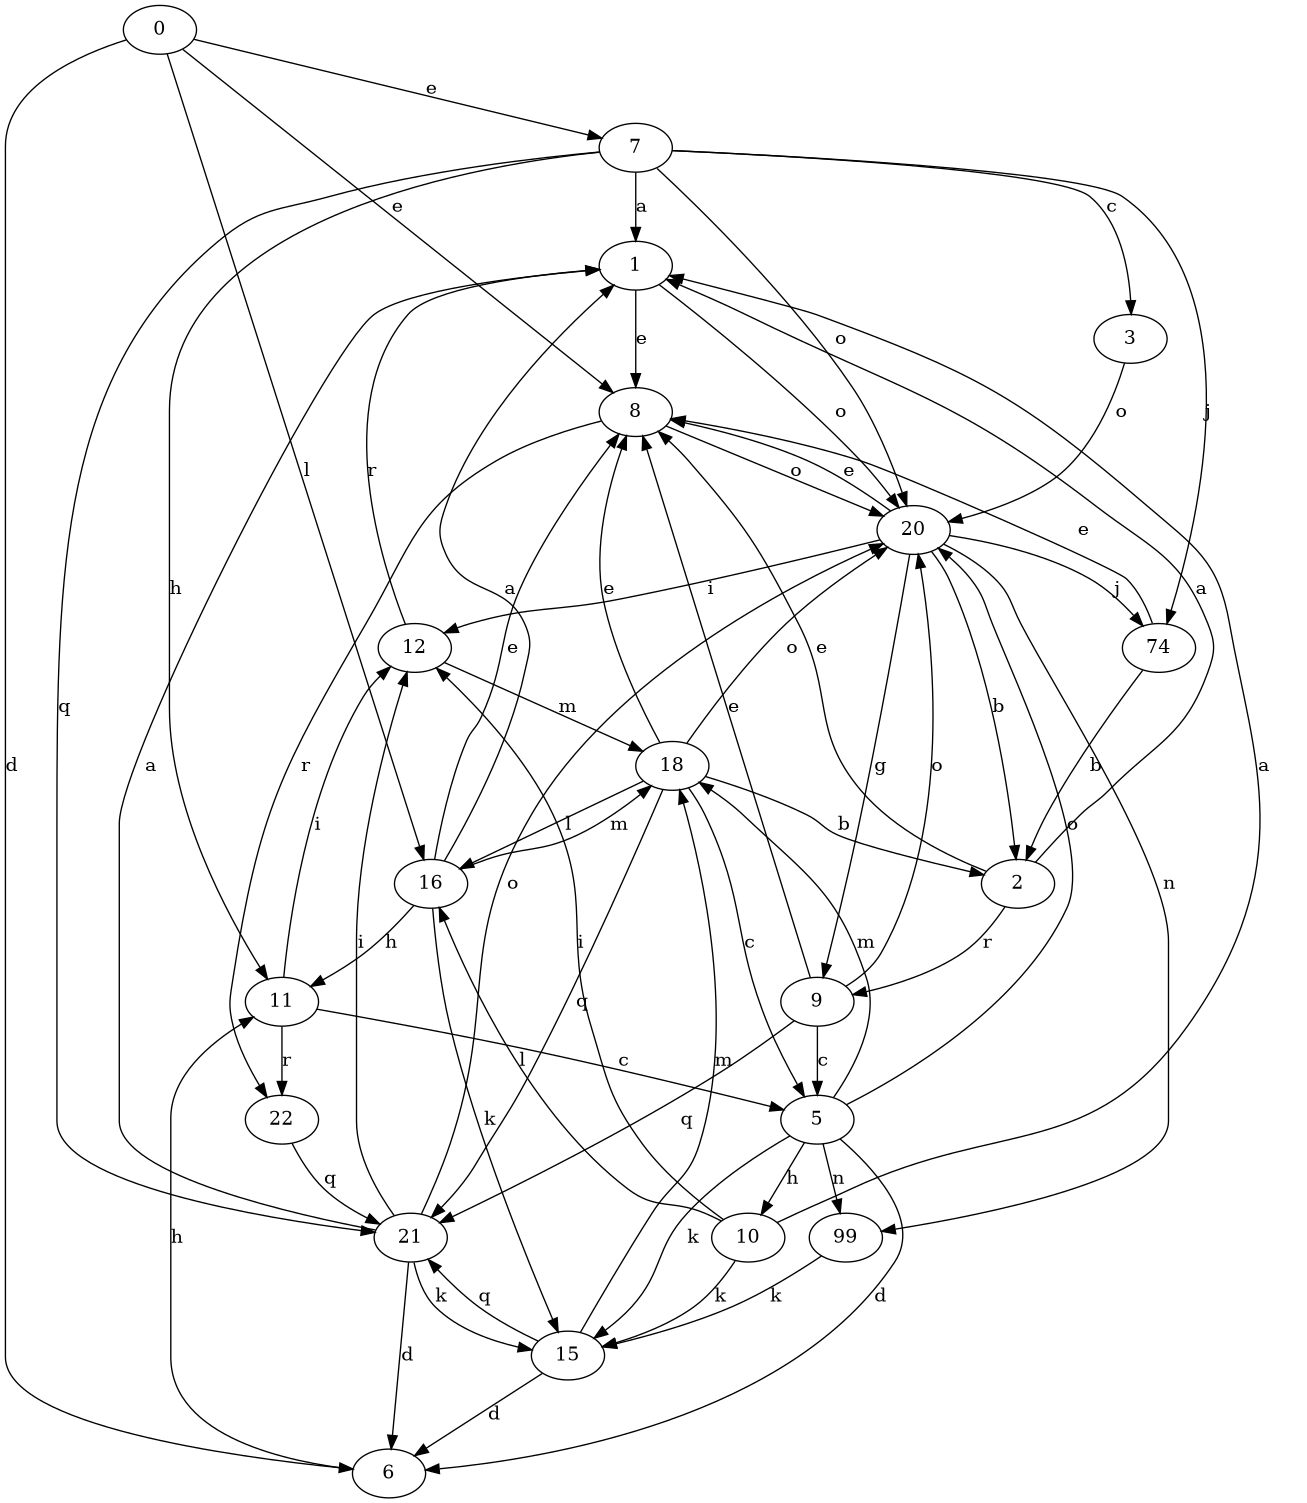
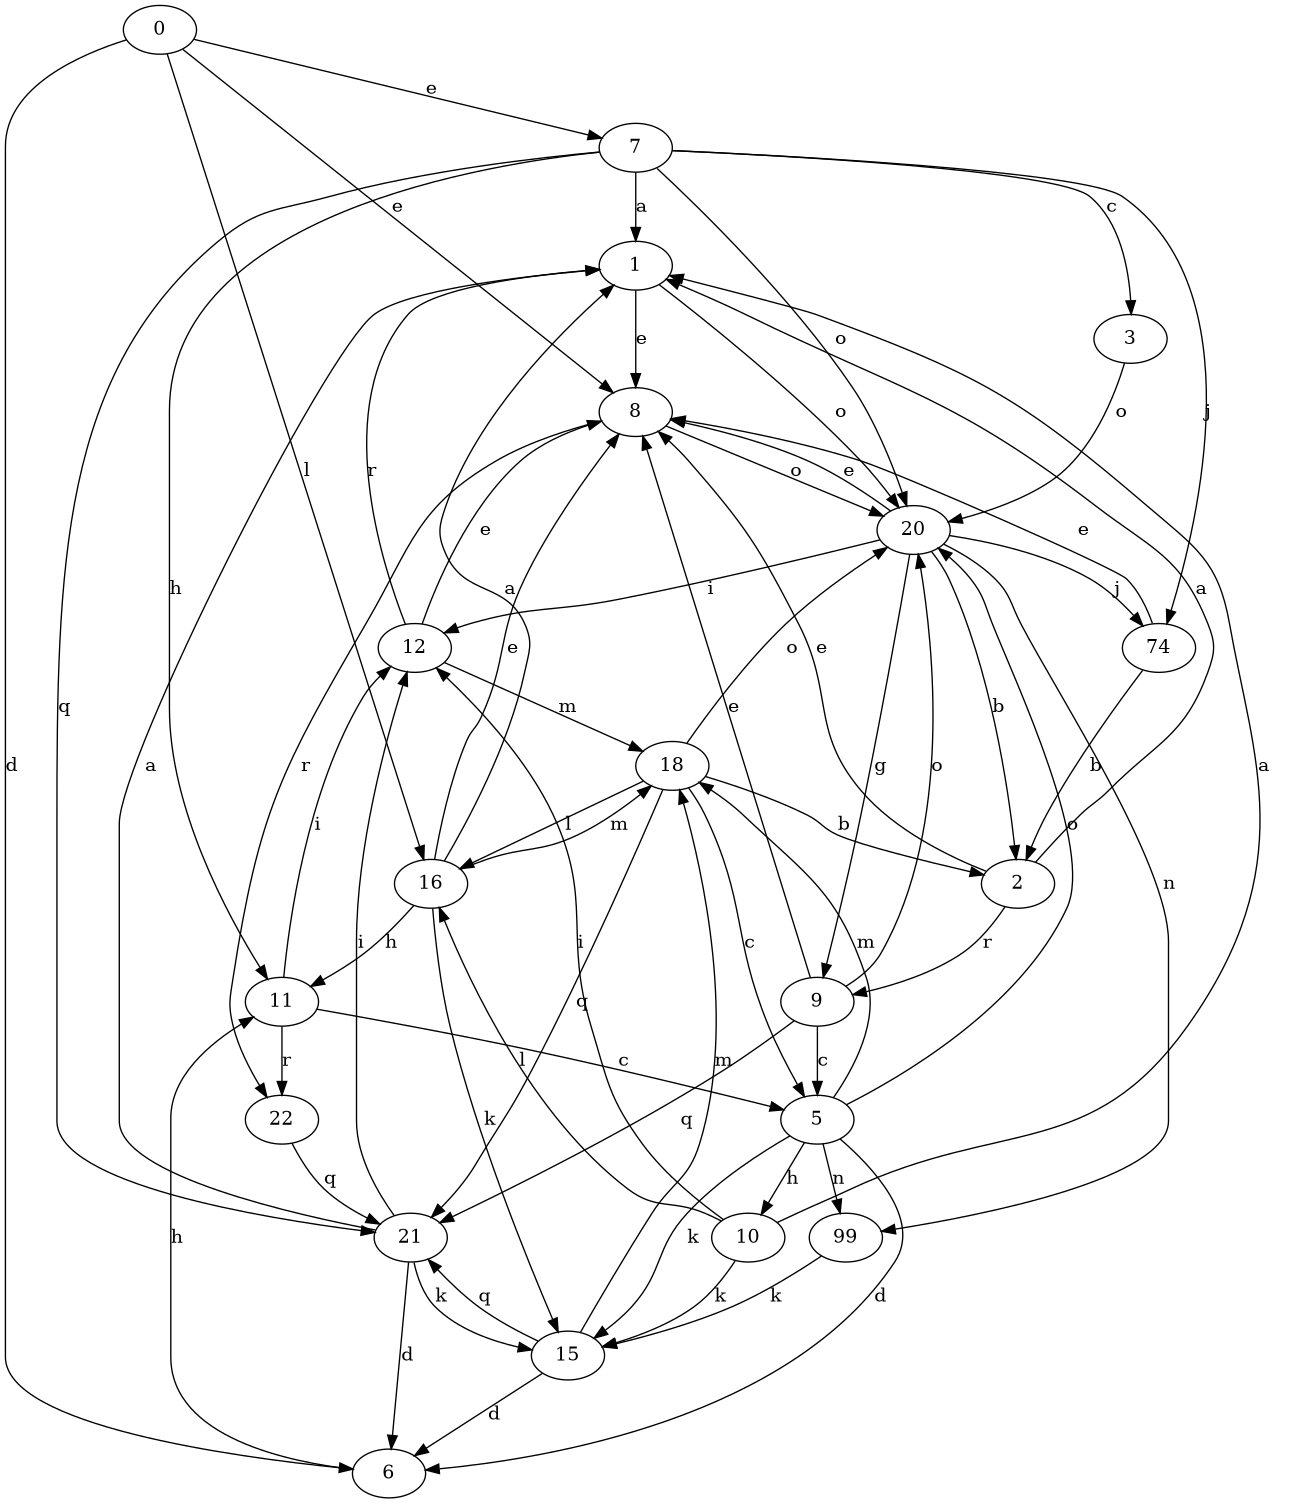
edge "18" -> "8": now "12" -> "8"
edge "21" -> "20": removed, label "o"
